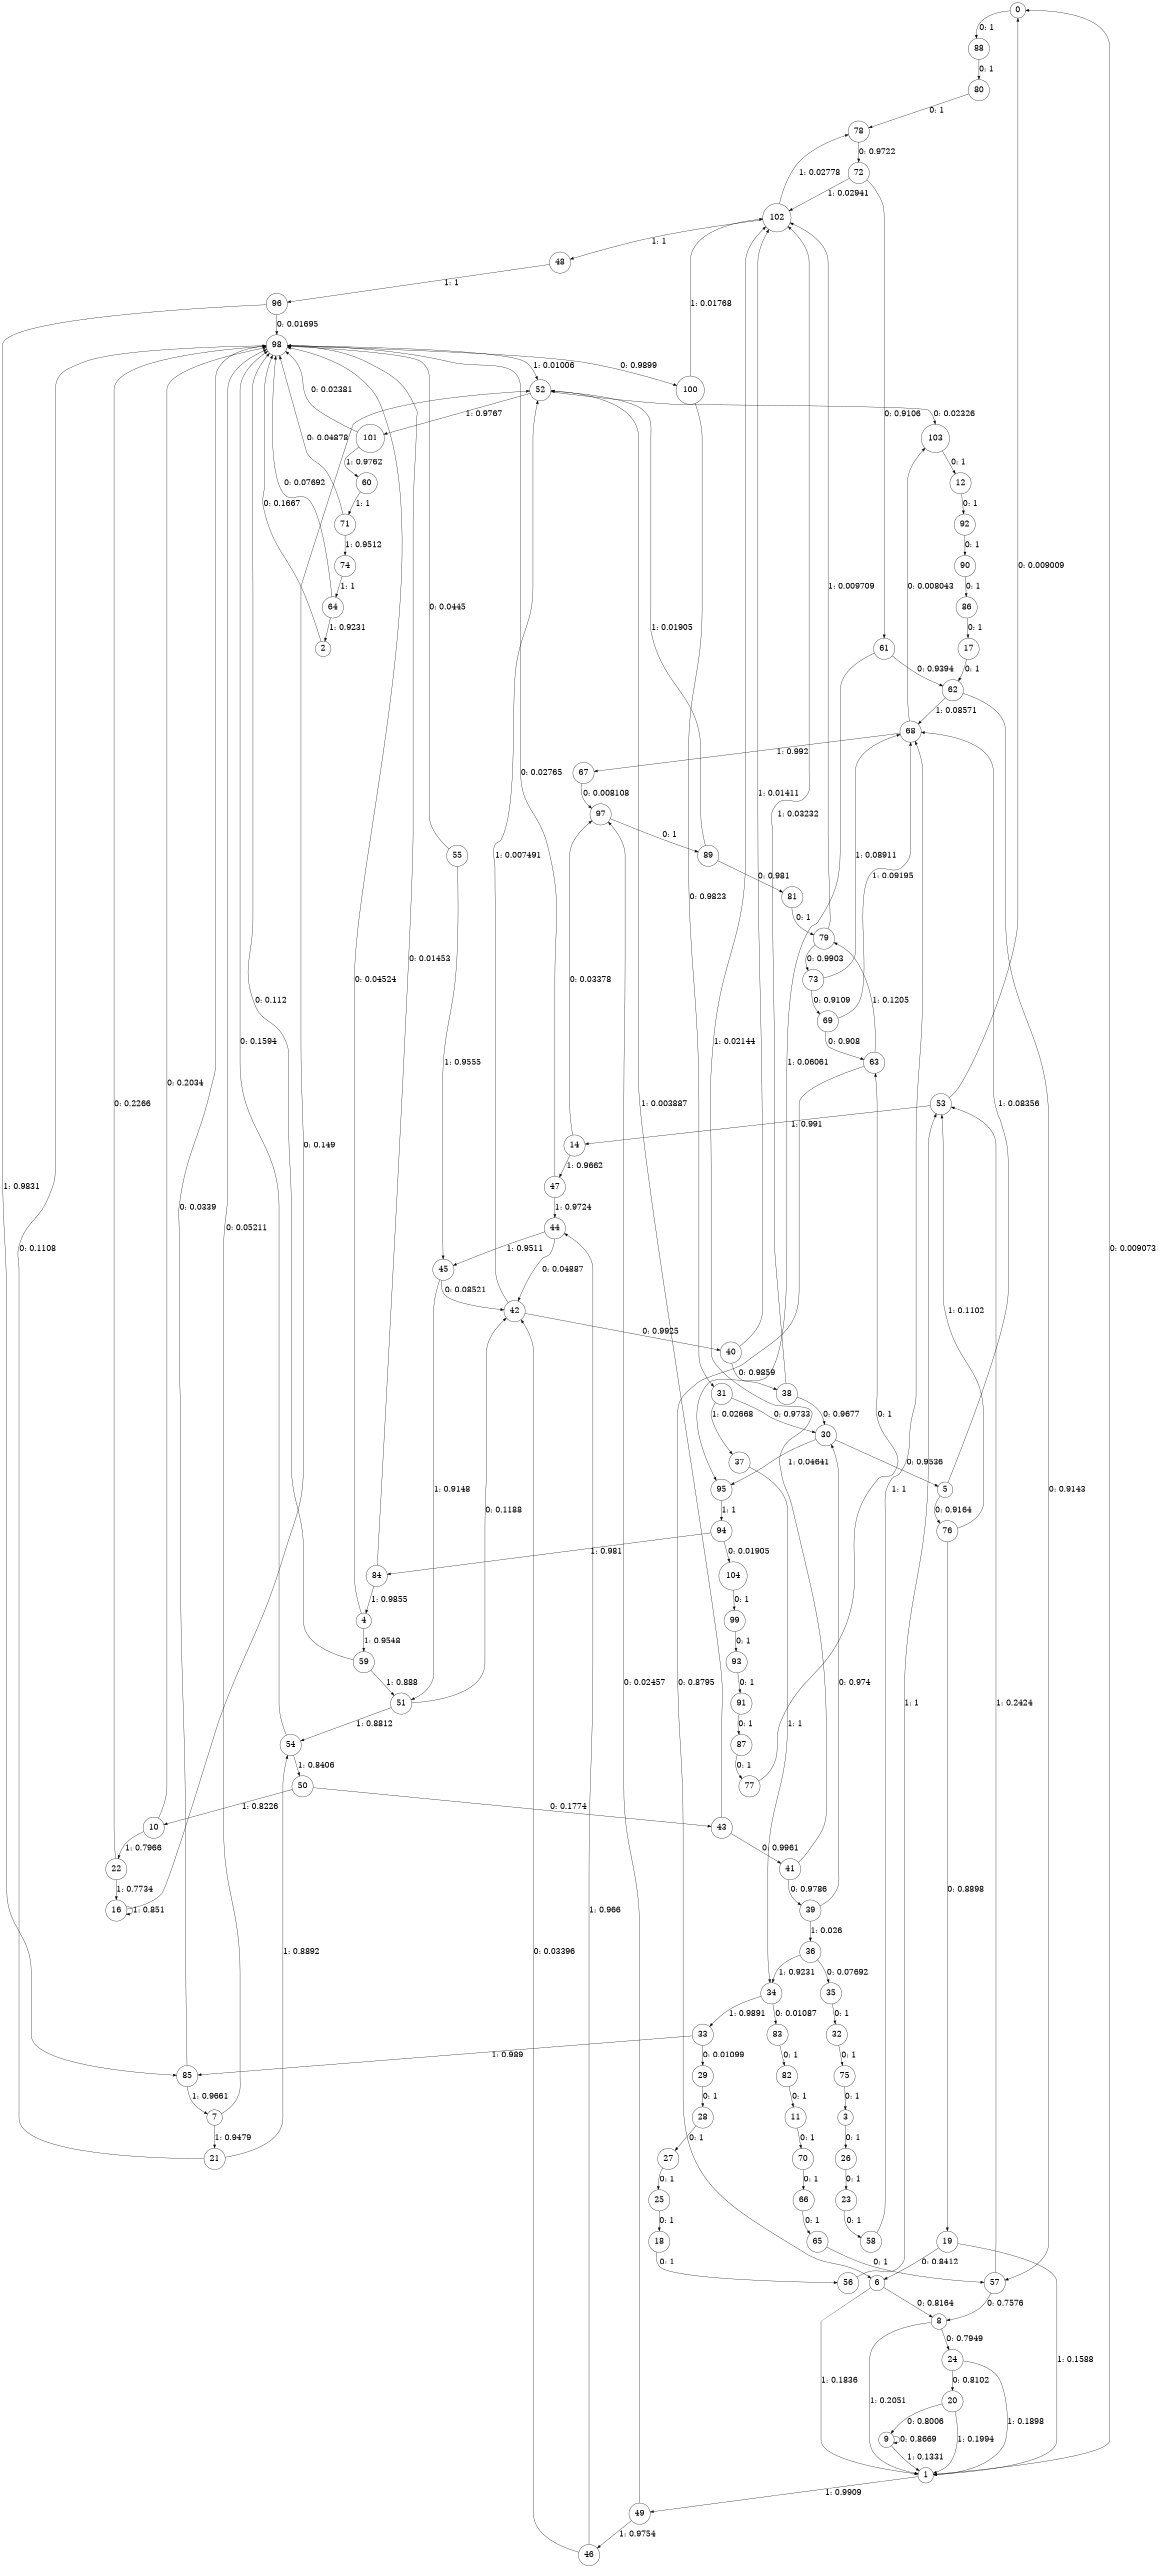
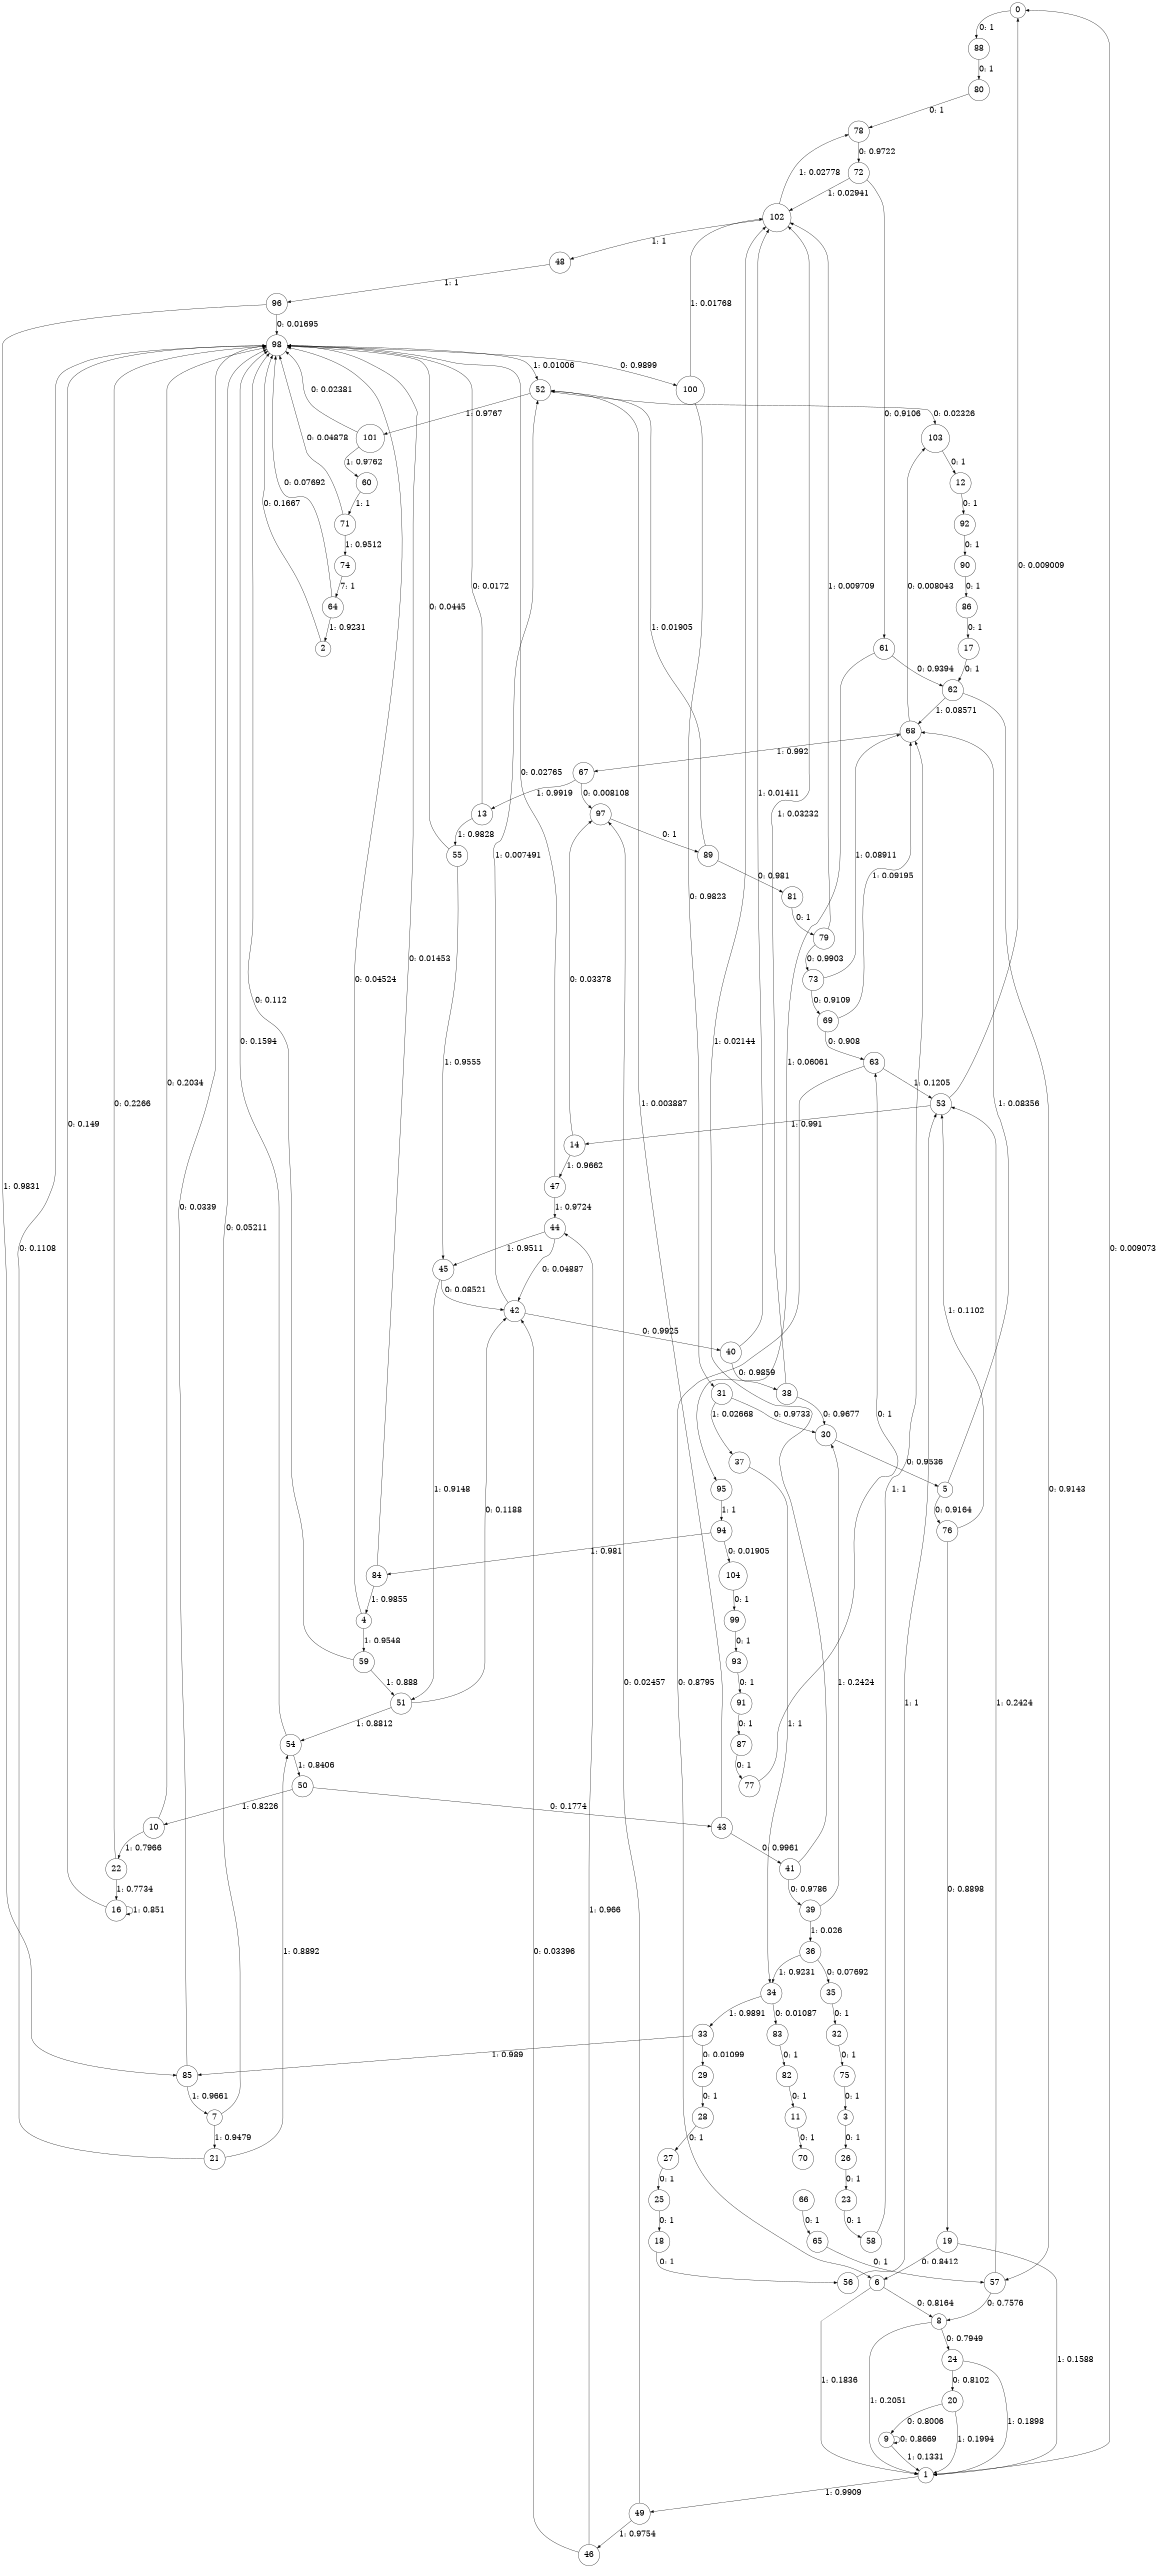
edge "74" -> "64": label "1: 1        " -> "7: 1        "
node "13": added
edge "63" -> "79": now "63" -> "53"
edge "16" -> "52": now "16" -> "98"
edge "30" -> "95": removed, label "1: 0.04641"
edge "39" -> "30": label "0: 0.974    " -> "1: 0.2424   "
edge "70" -> "66": removed, label "0: 1"
